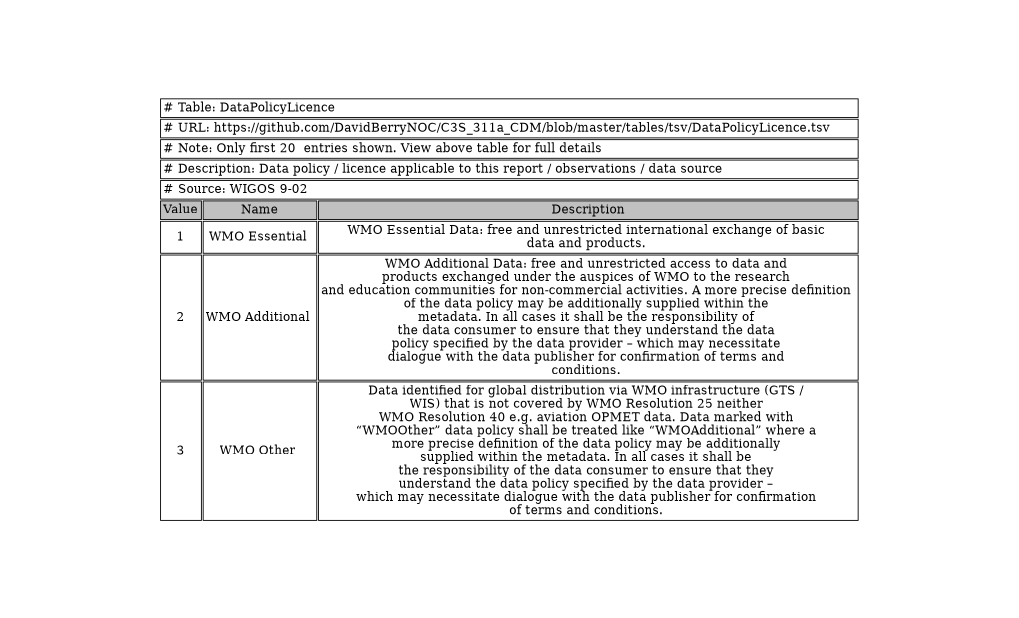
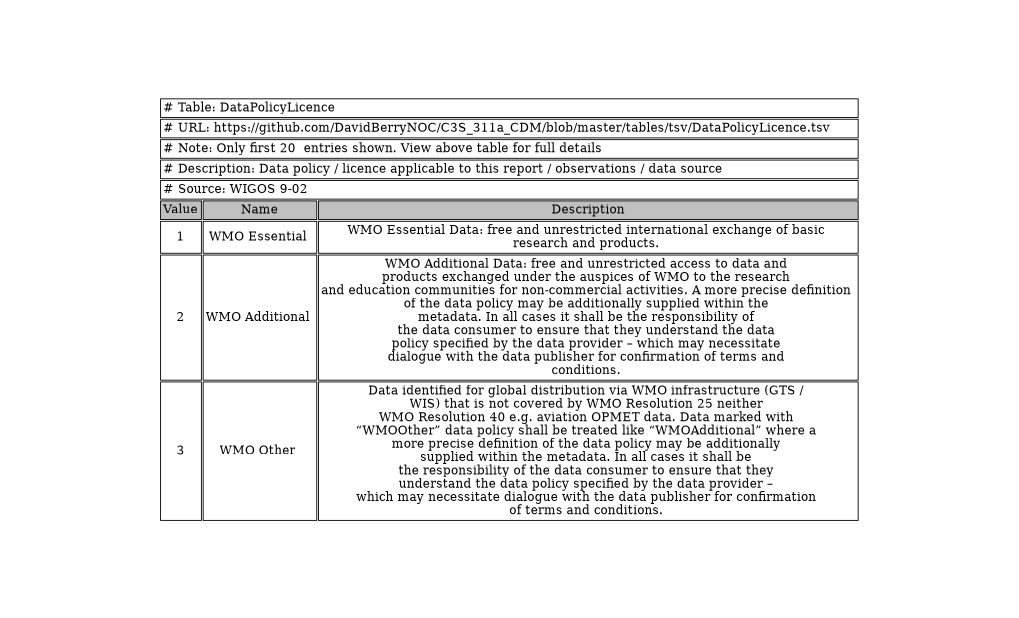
node "# Table: DataPolicyLicence": text "data and products." -> "research and products."
